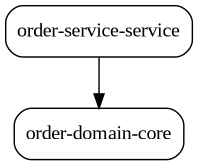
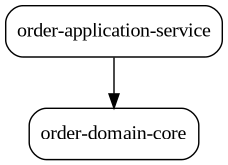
node "order-service-service": label "order-service-service" -> "order-application-service"
